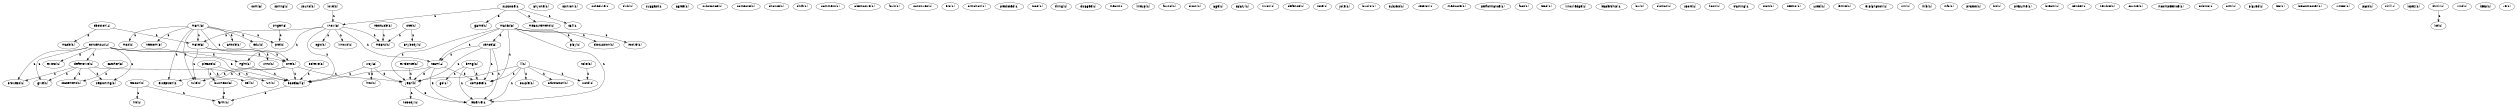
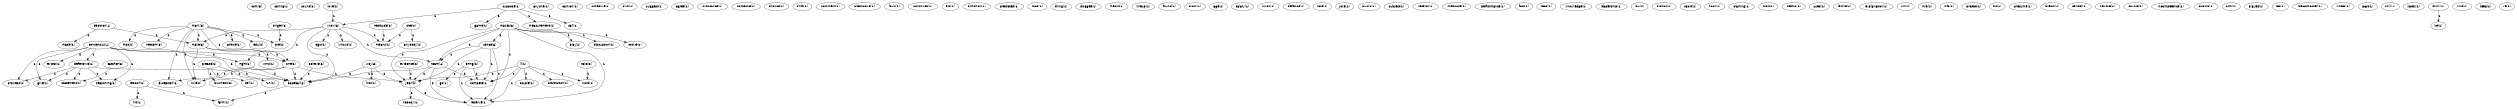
edge "business(3)" -> "farm(1)": removed, label "2"
